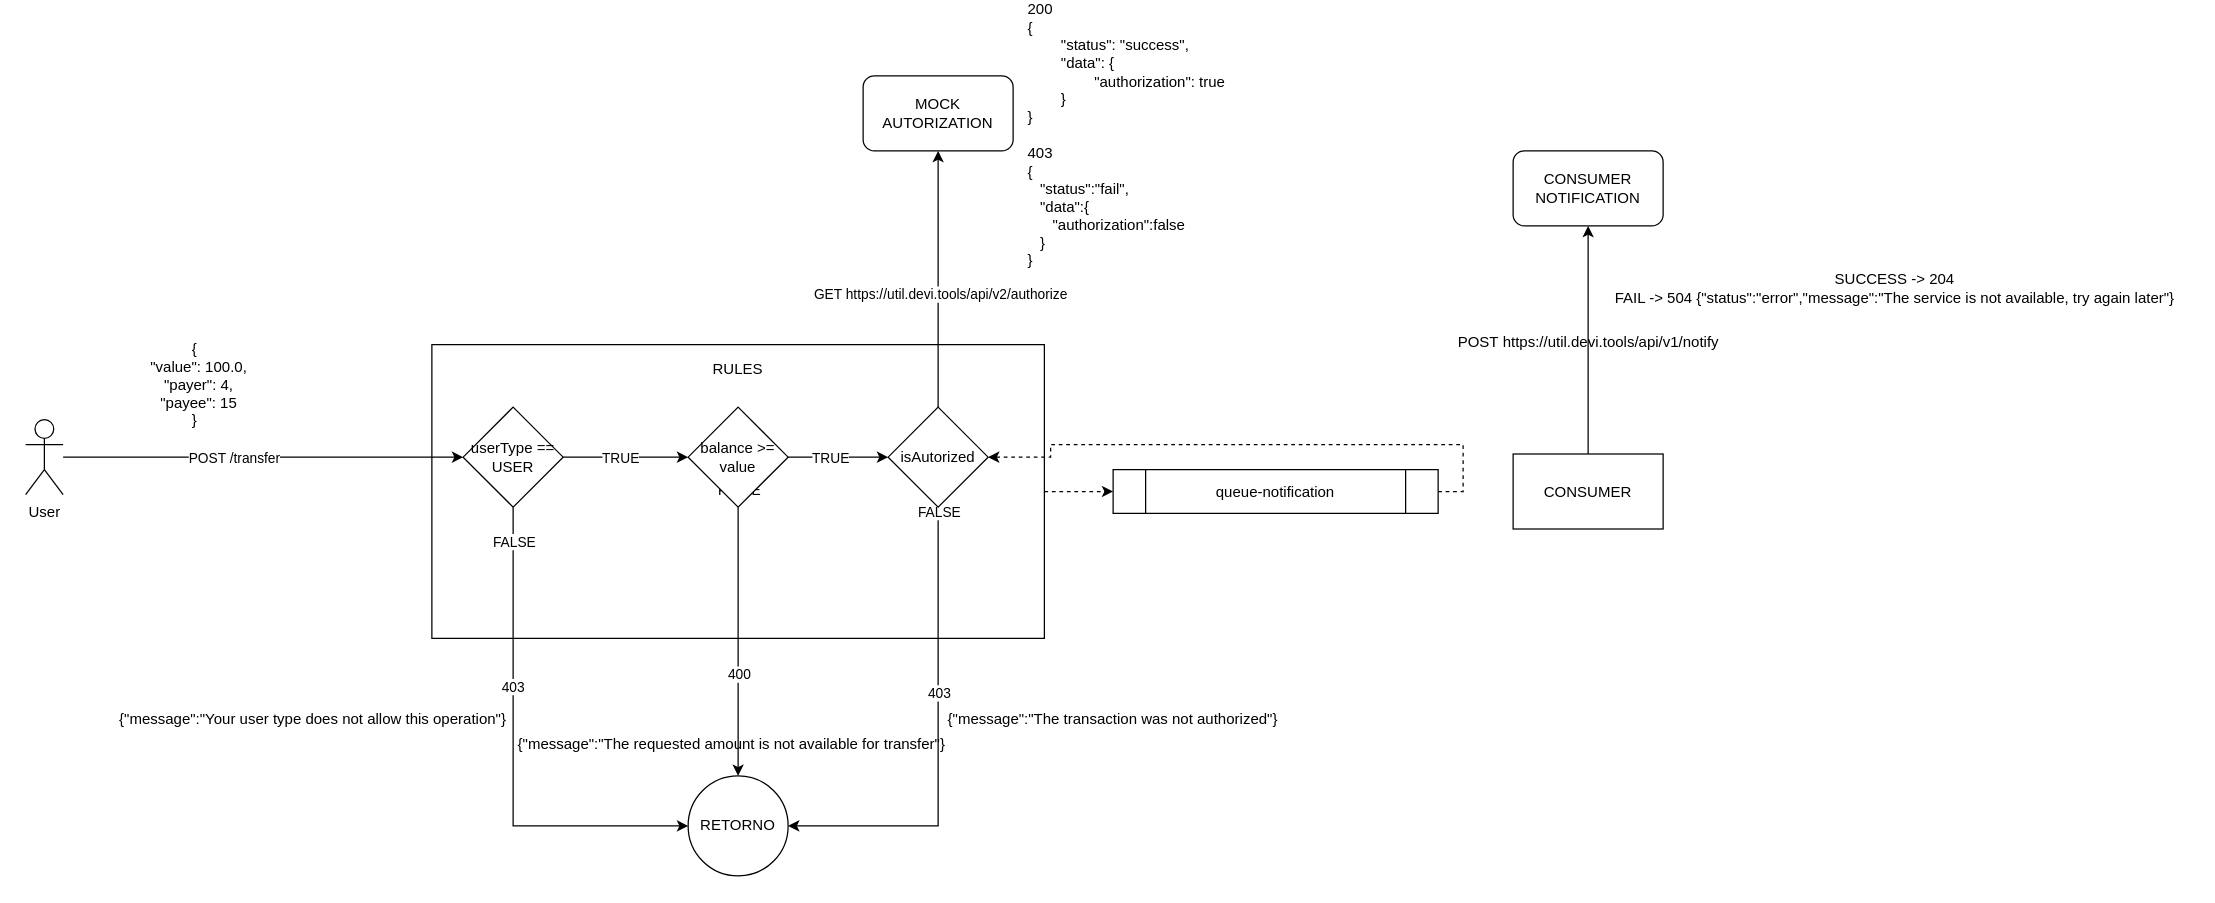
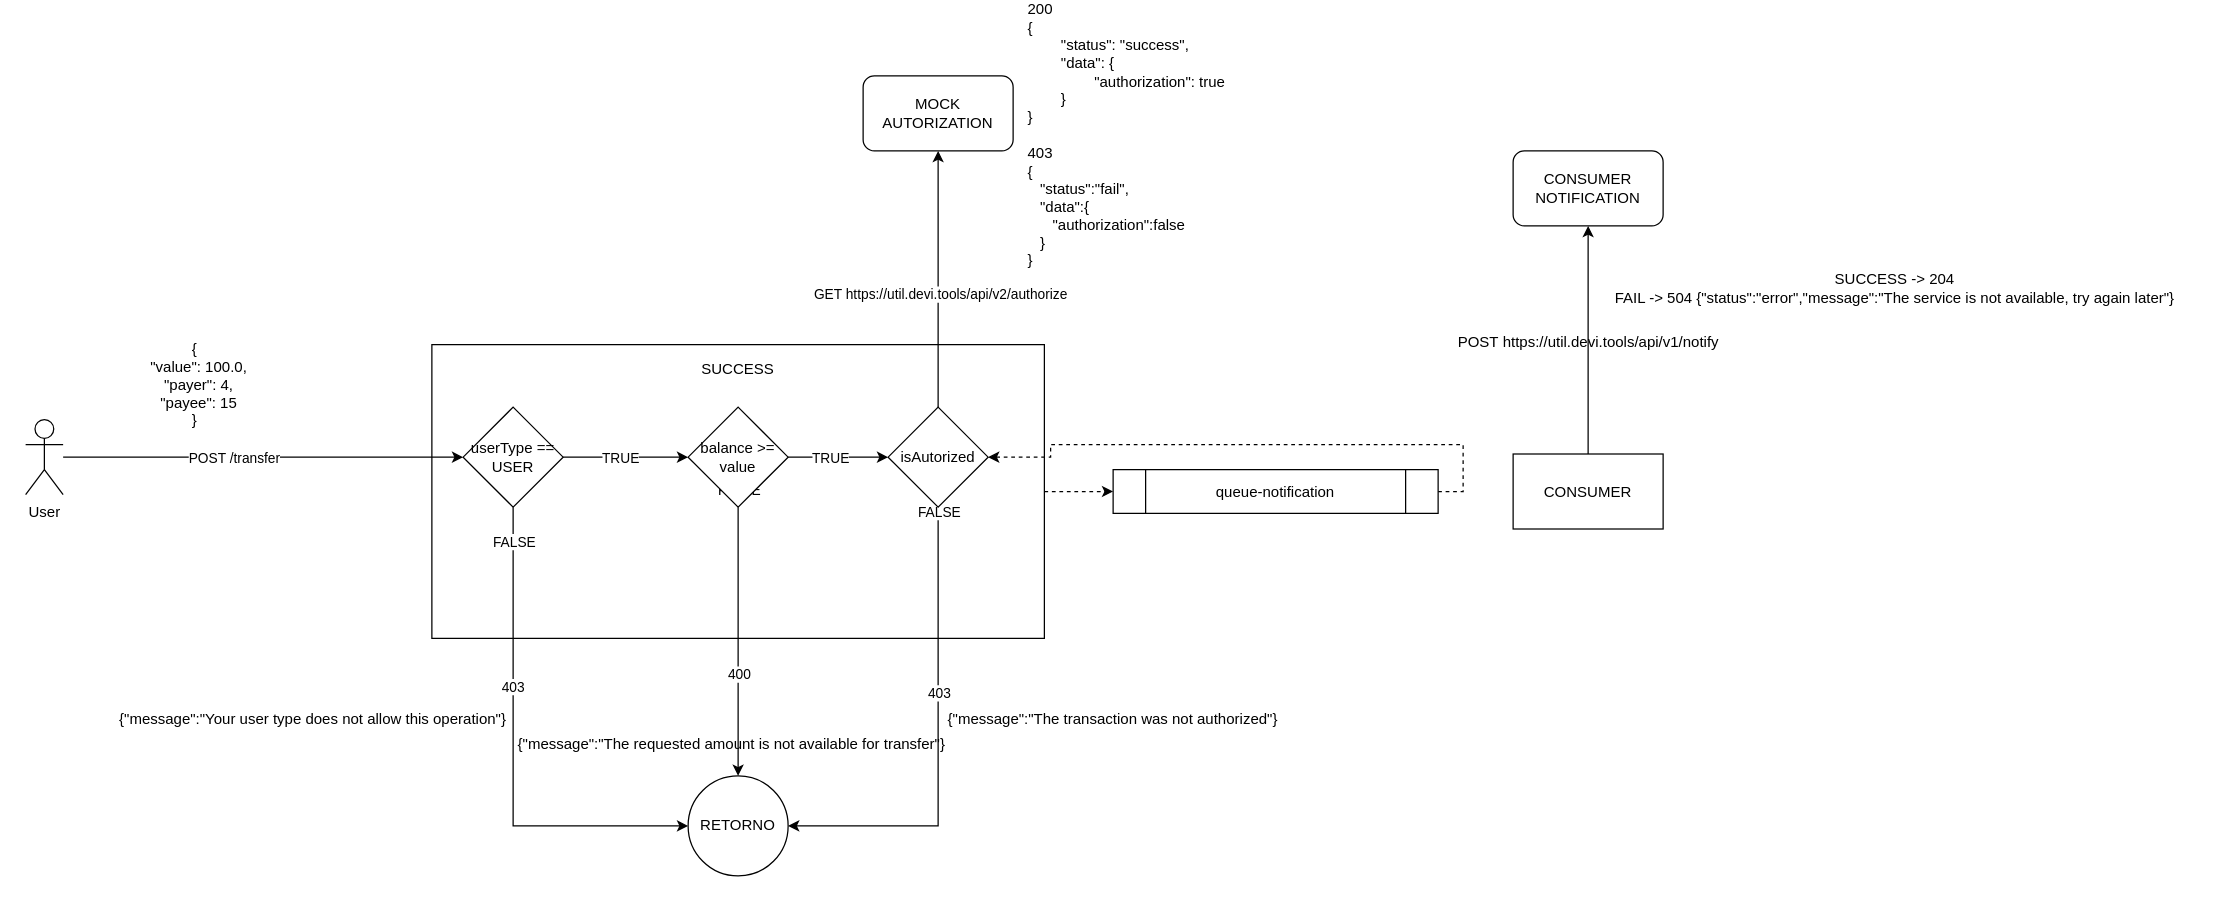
node "RULES": label "RULES" -> "SUCCESS"
